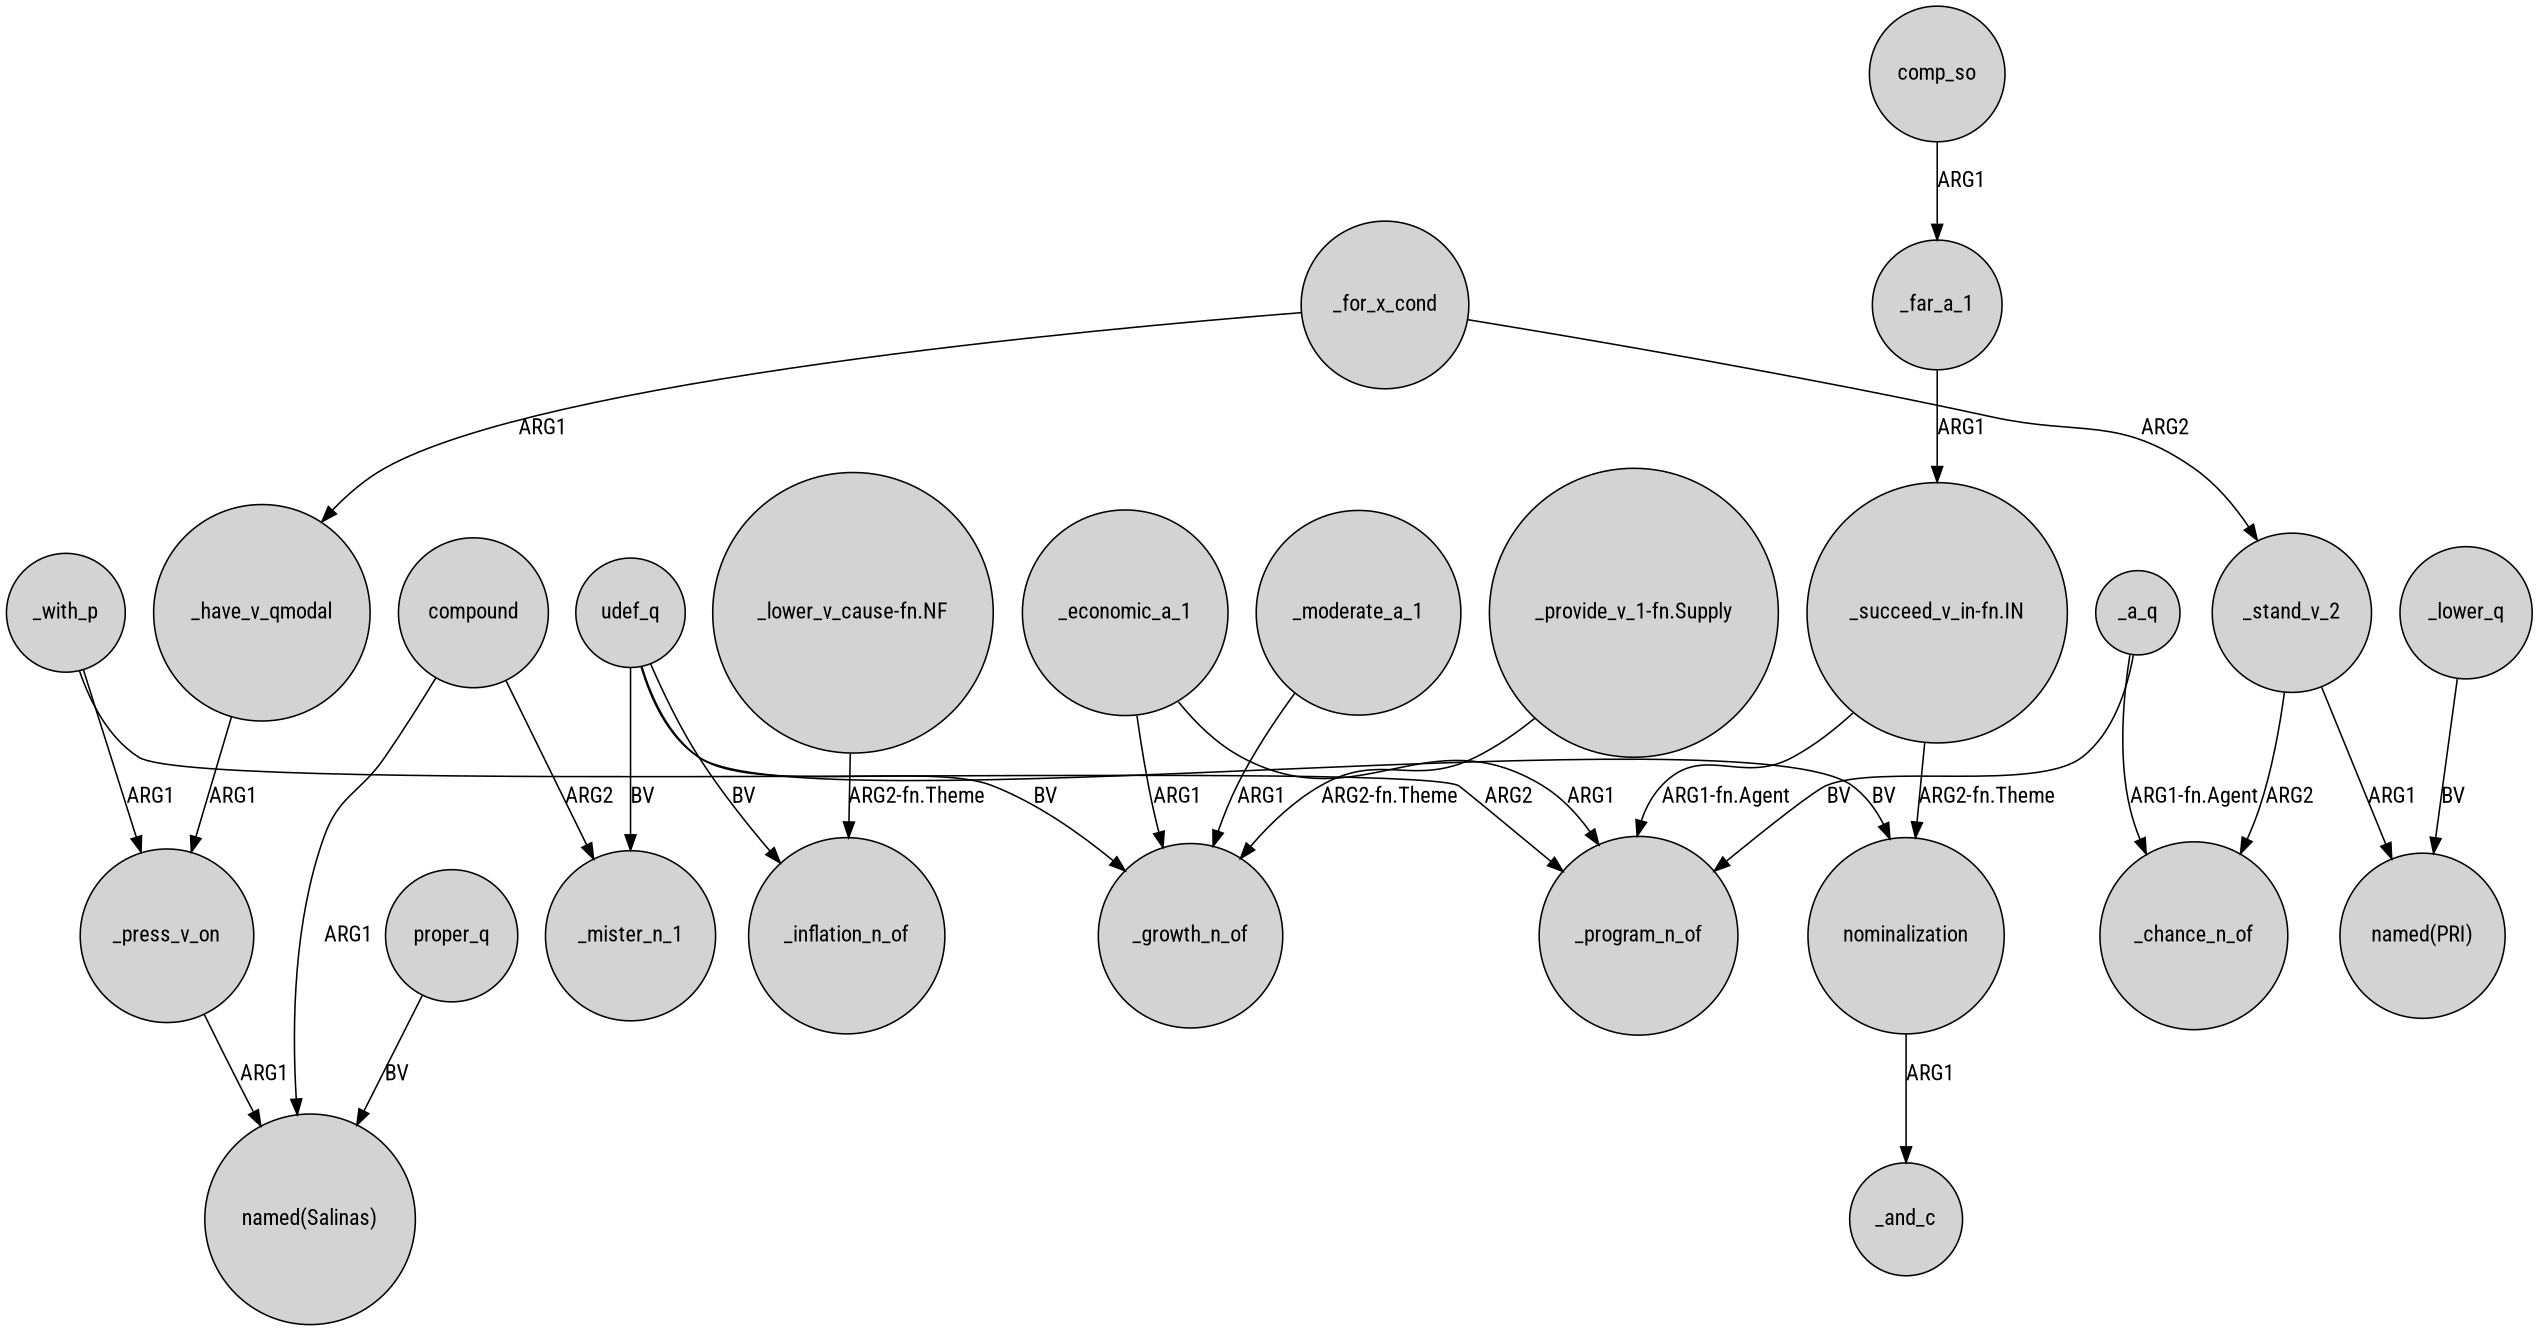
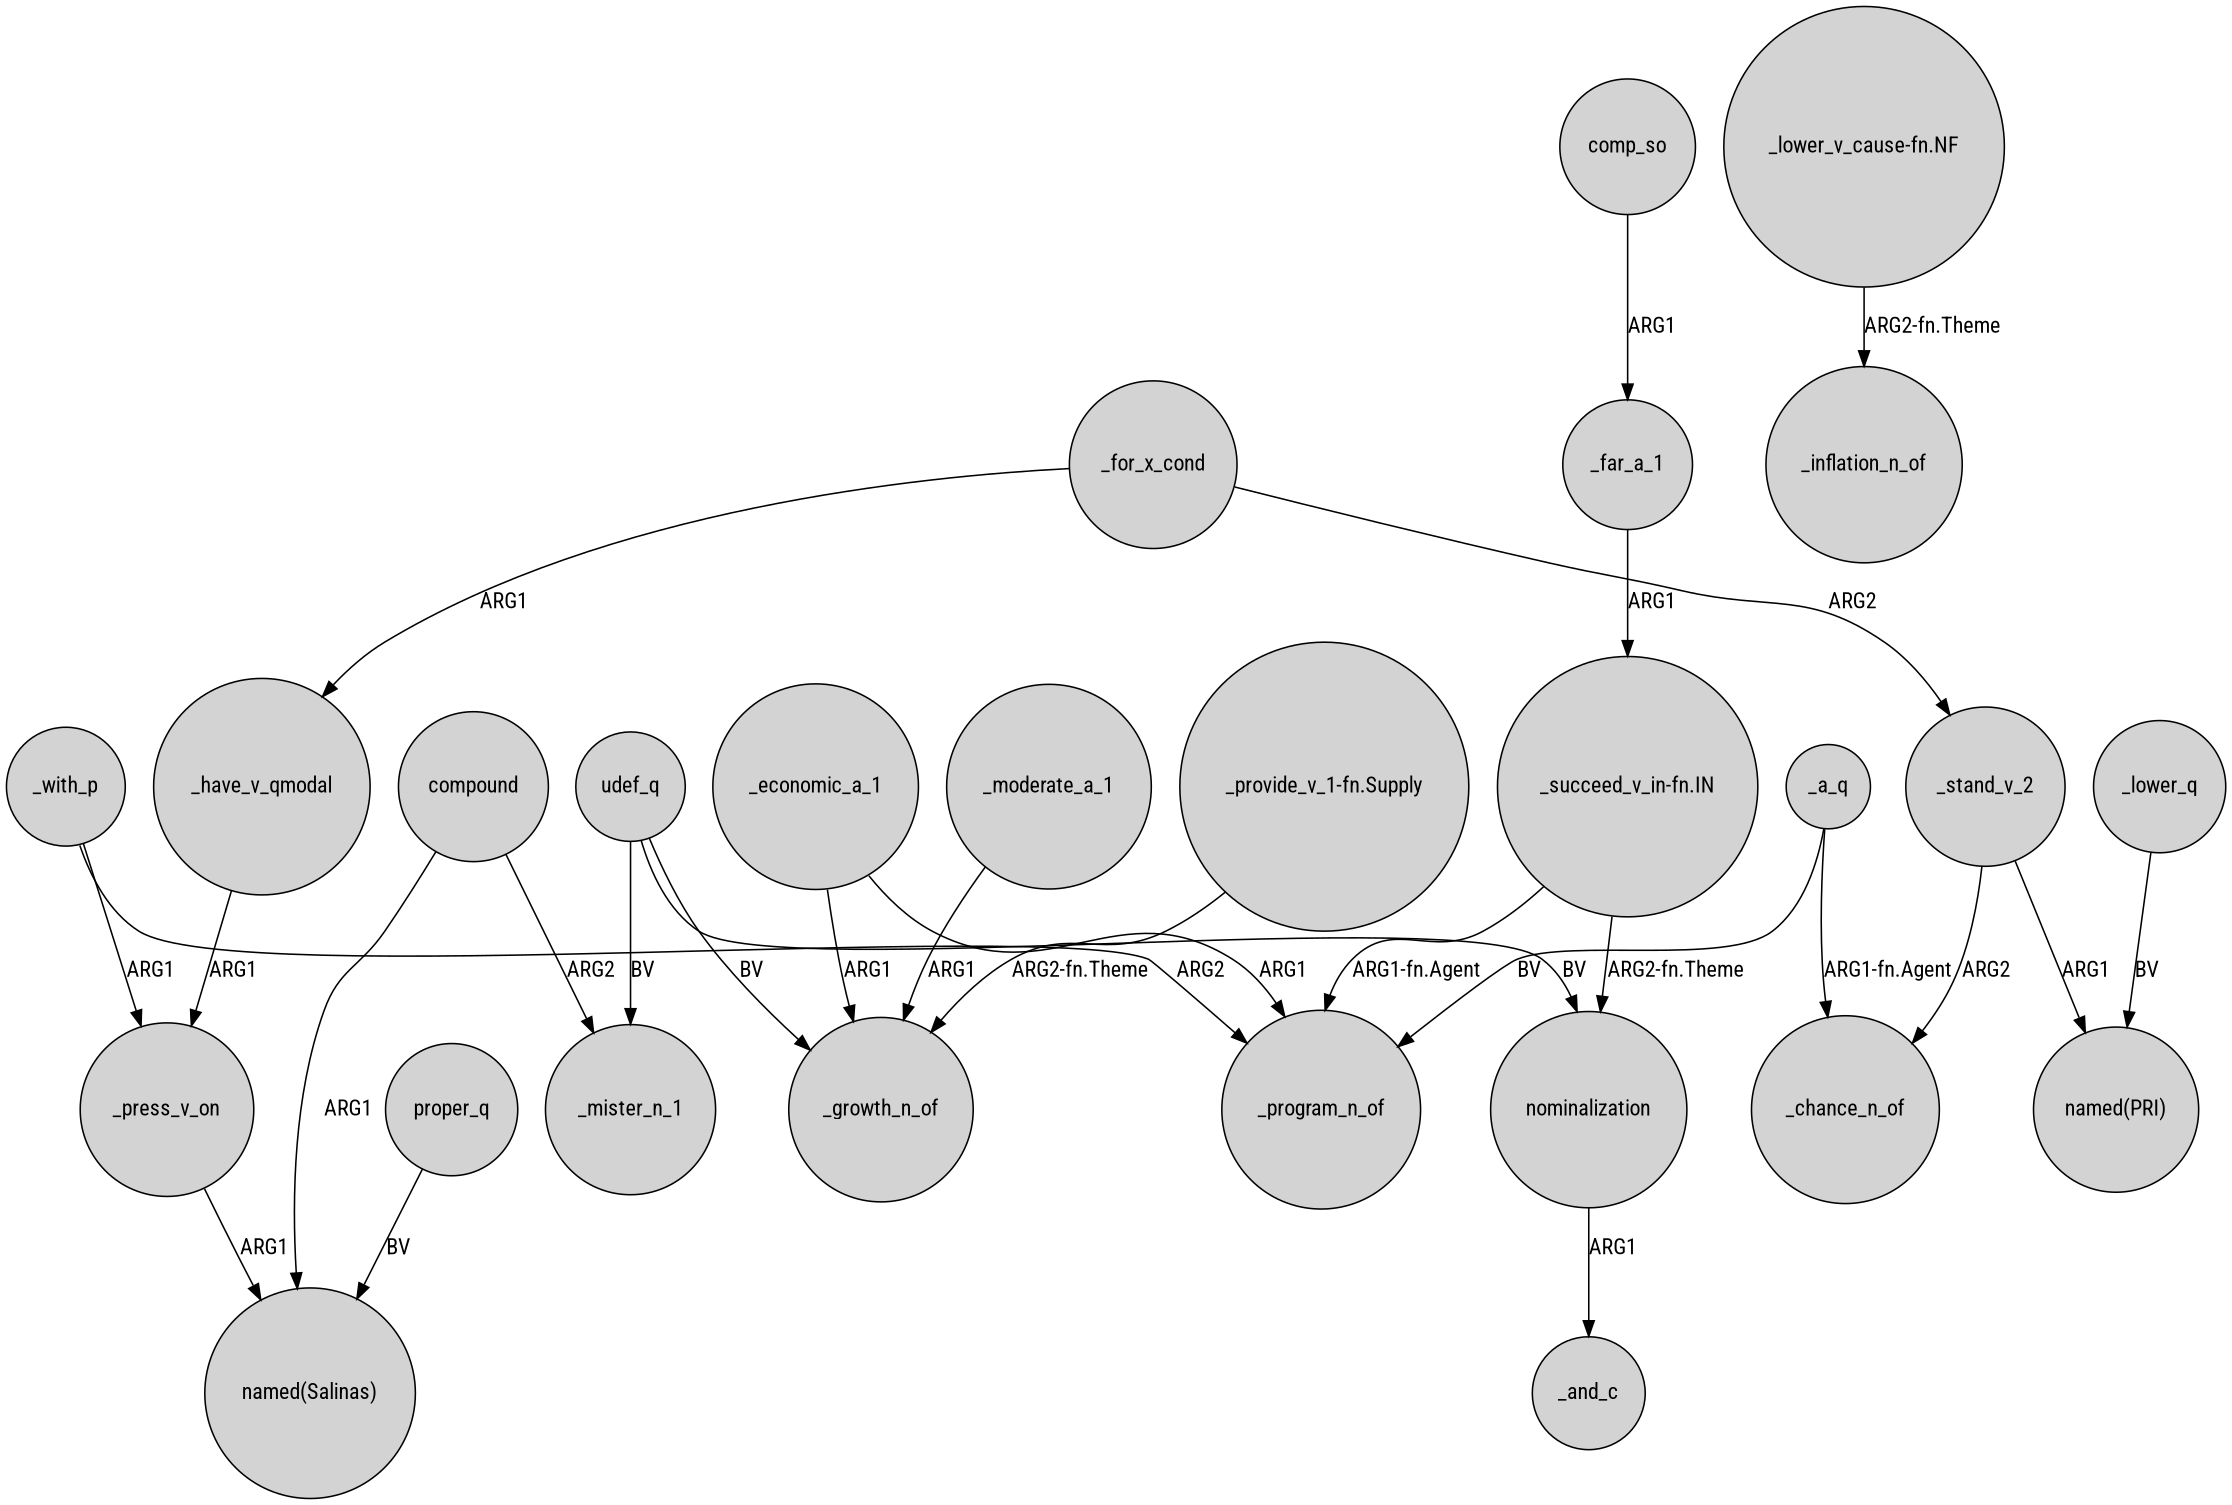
edge "udef_q" -> "_inflation_n_of": removed, label "BV"
